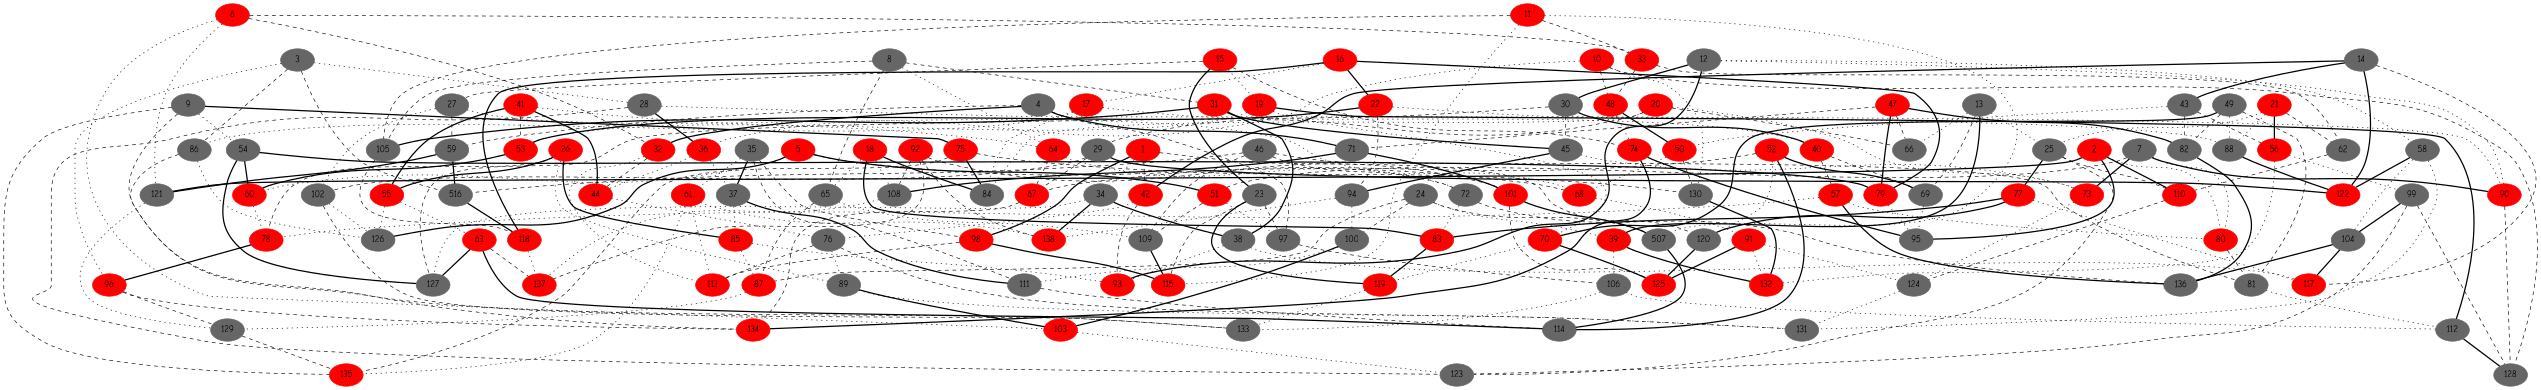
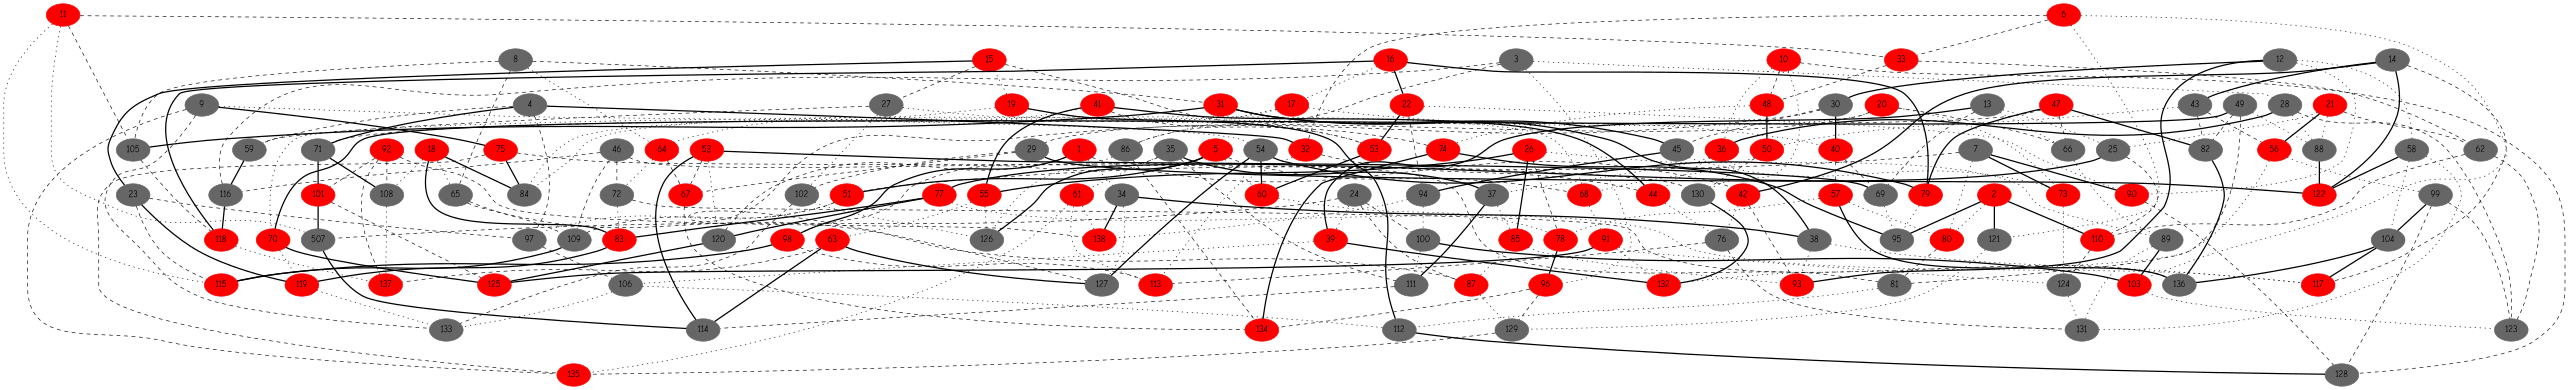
edge "59" -- "121": removed
node "516": label "516" -> "116"
edge "65" -- "109": style dotted -> dashed
edge "76" -- "89": now "66" -- "89"
edge "25" -- "123": now "62" -- "123"
